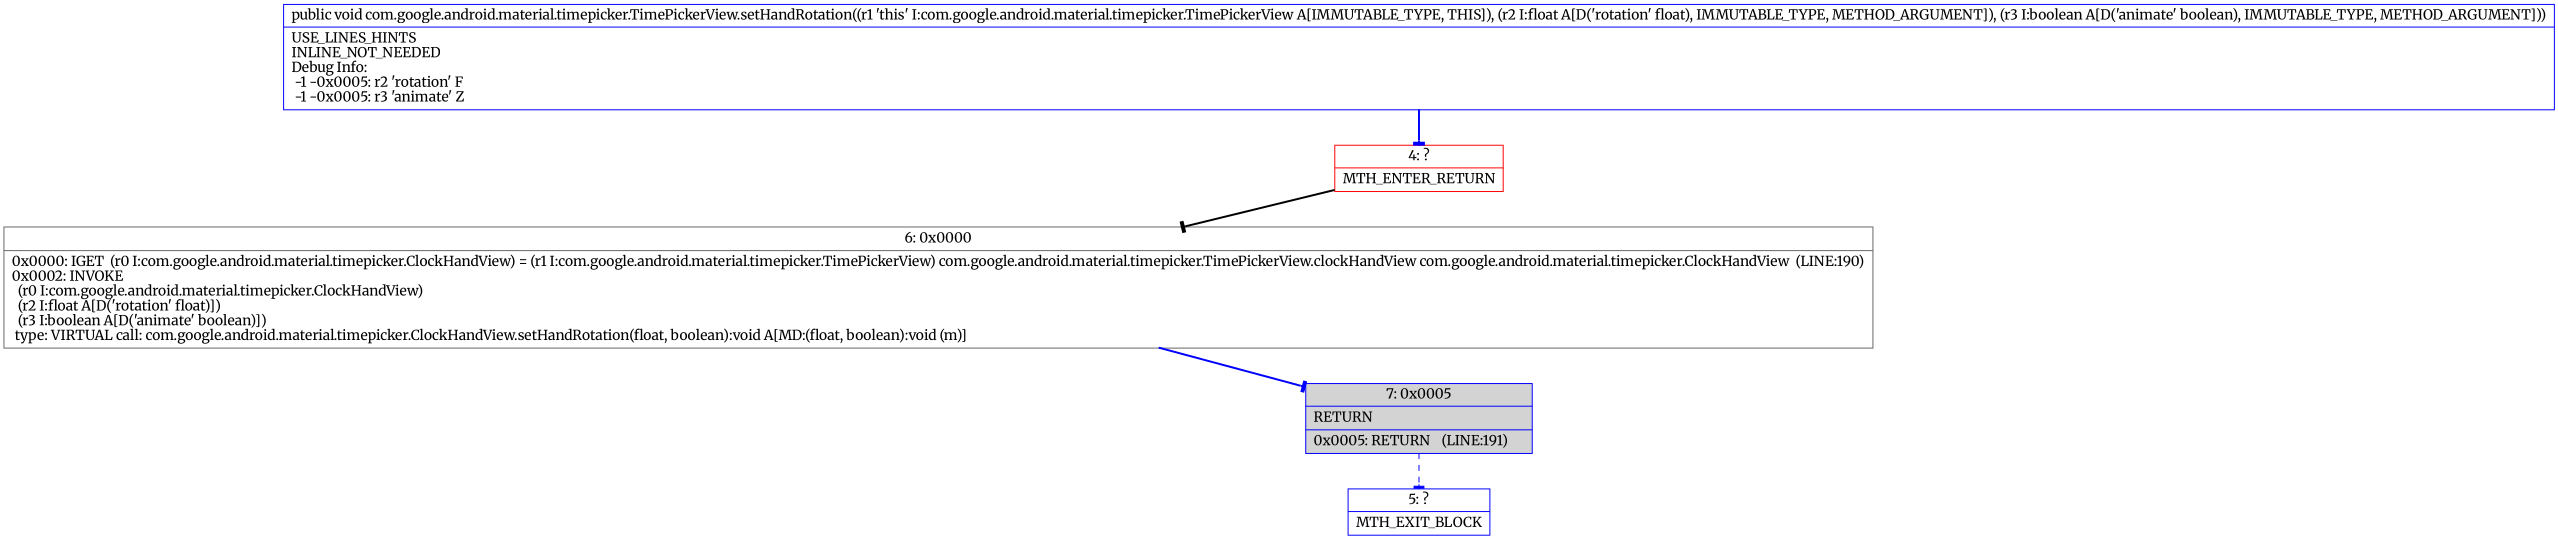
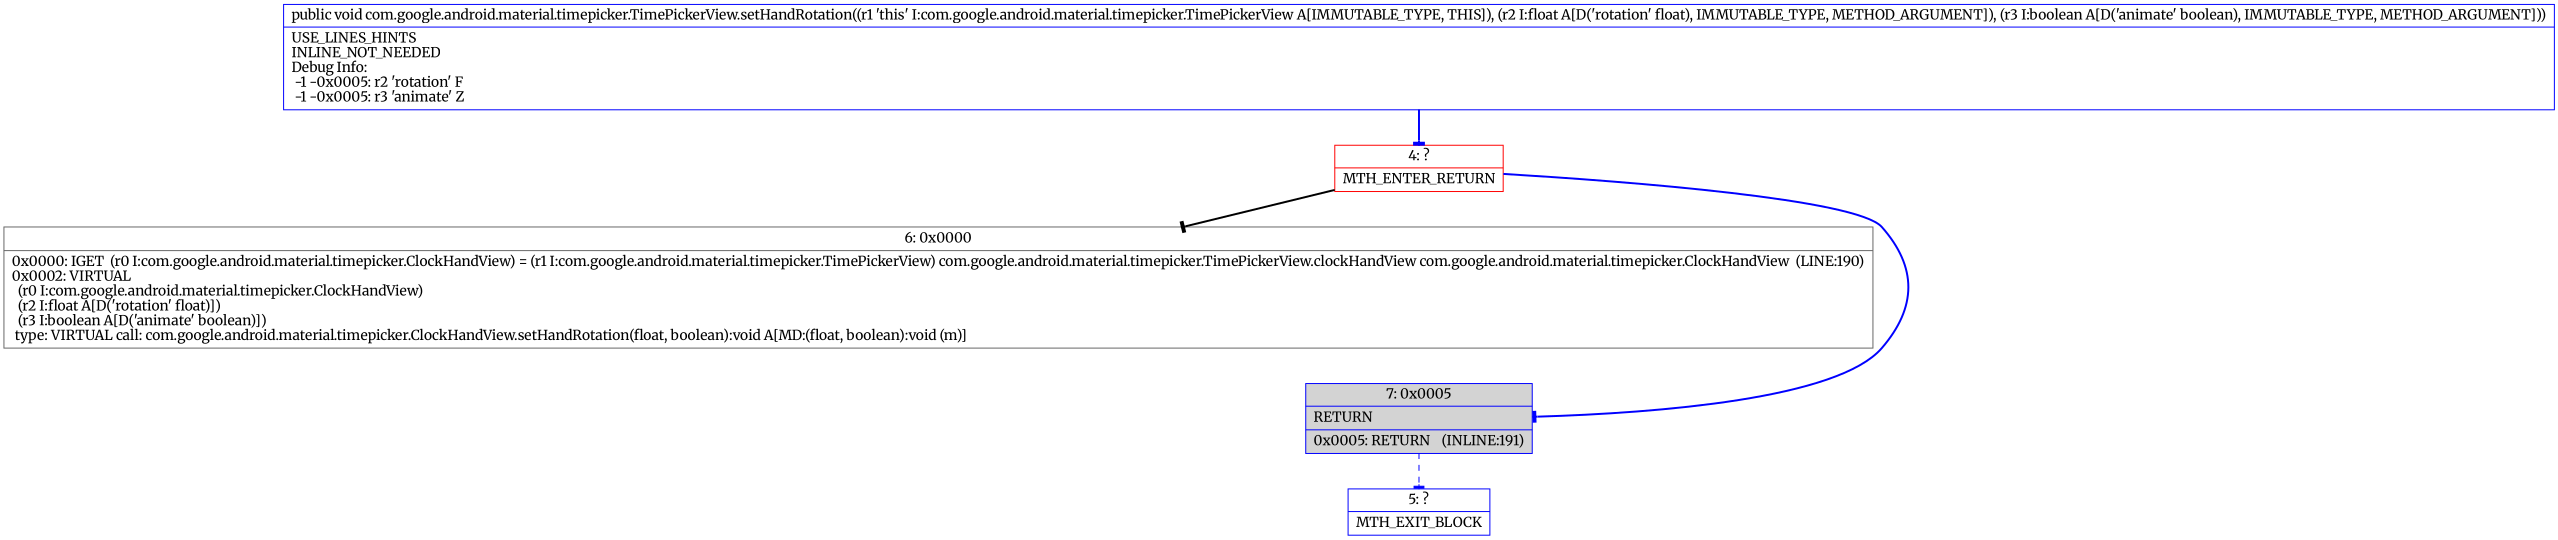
node "6: 0x0000": text "0x0002: INVOKE" -> "0x0002: VIRTUAL"
edge "6: 0x0000" -> "7: 0x0005": now "4: ?" -> "7: 0x0005"
node "7: 0x0005": text "0x0005: RETURN    (LINE:191)" -> "0x0005: RETURN    (INLINE:191)"
